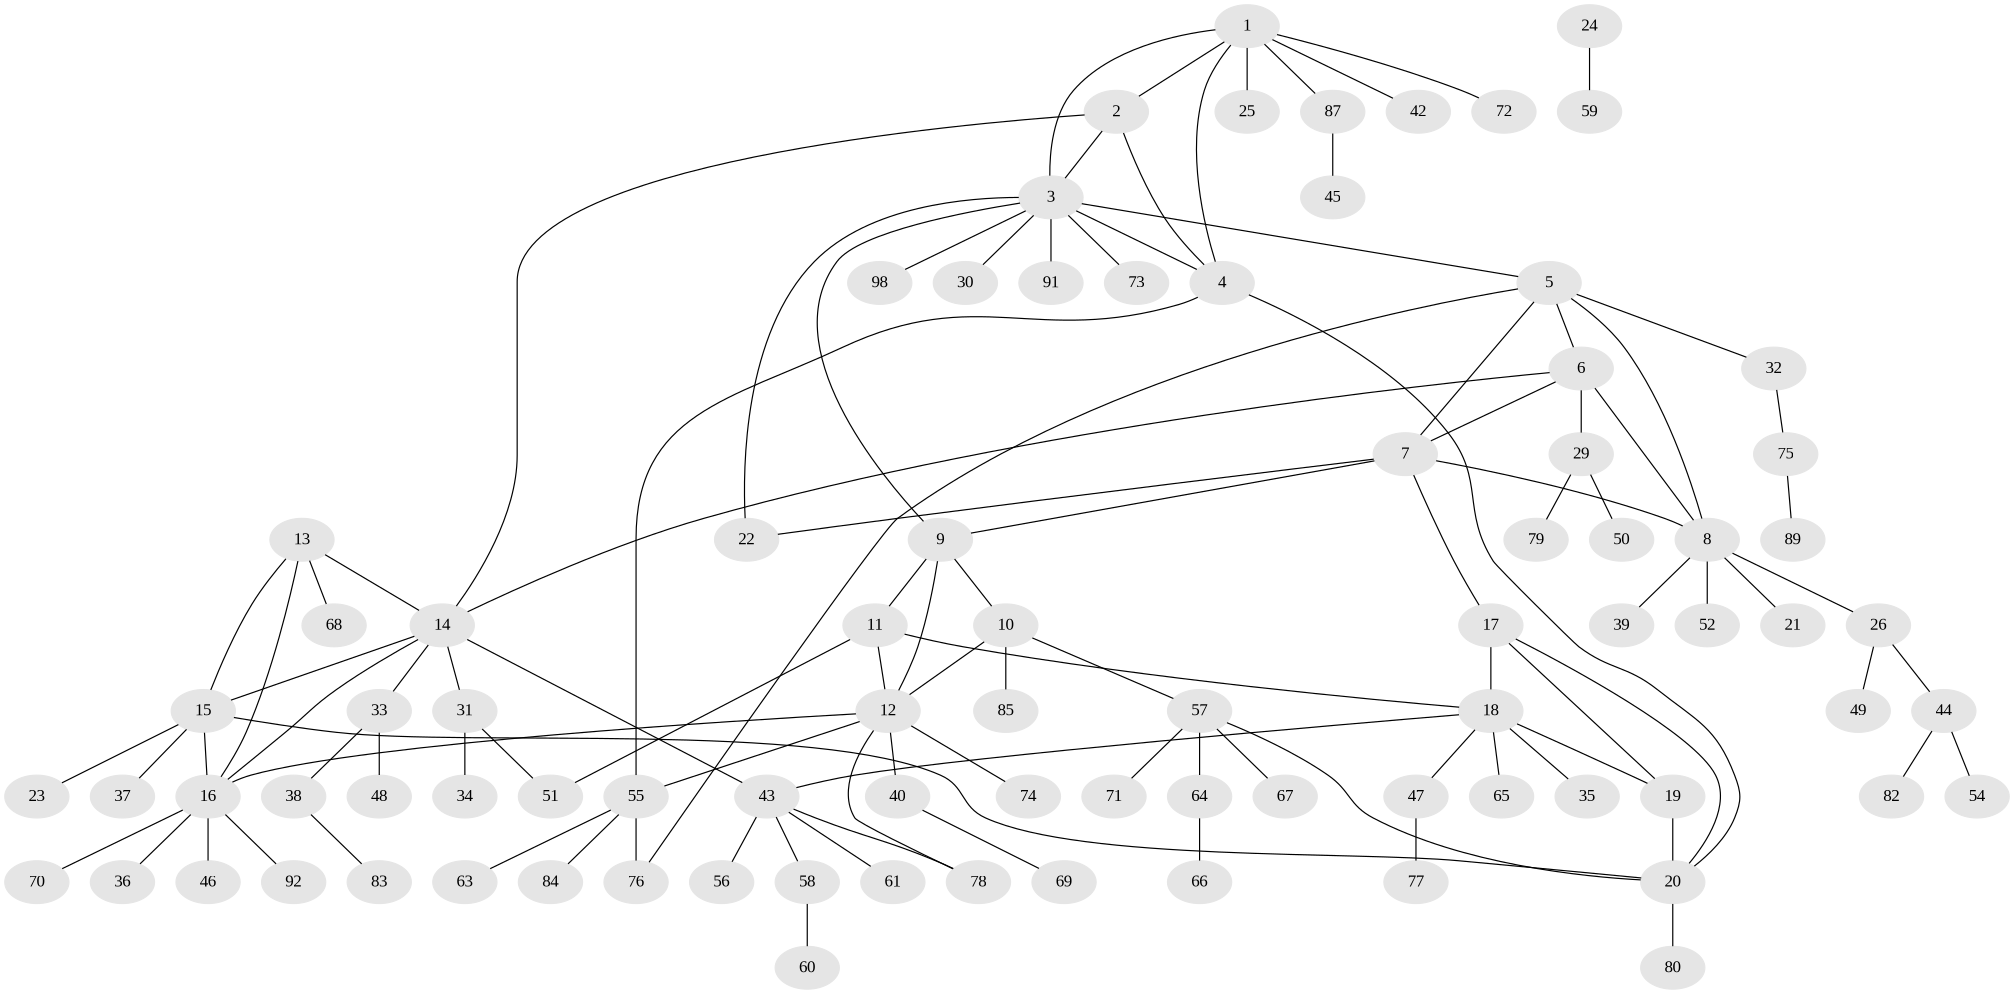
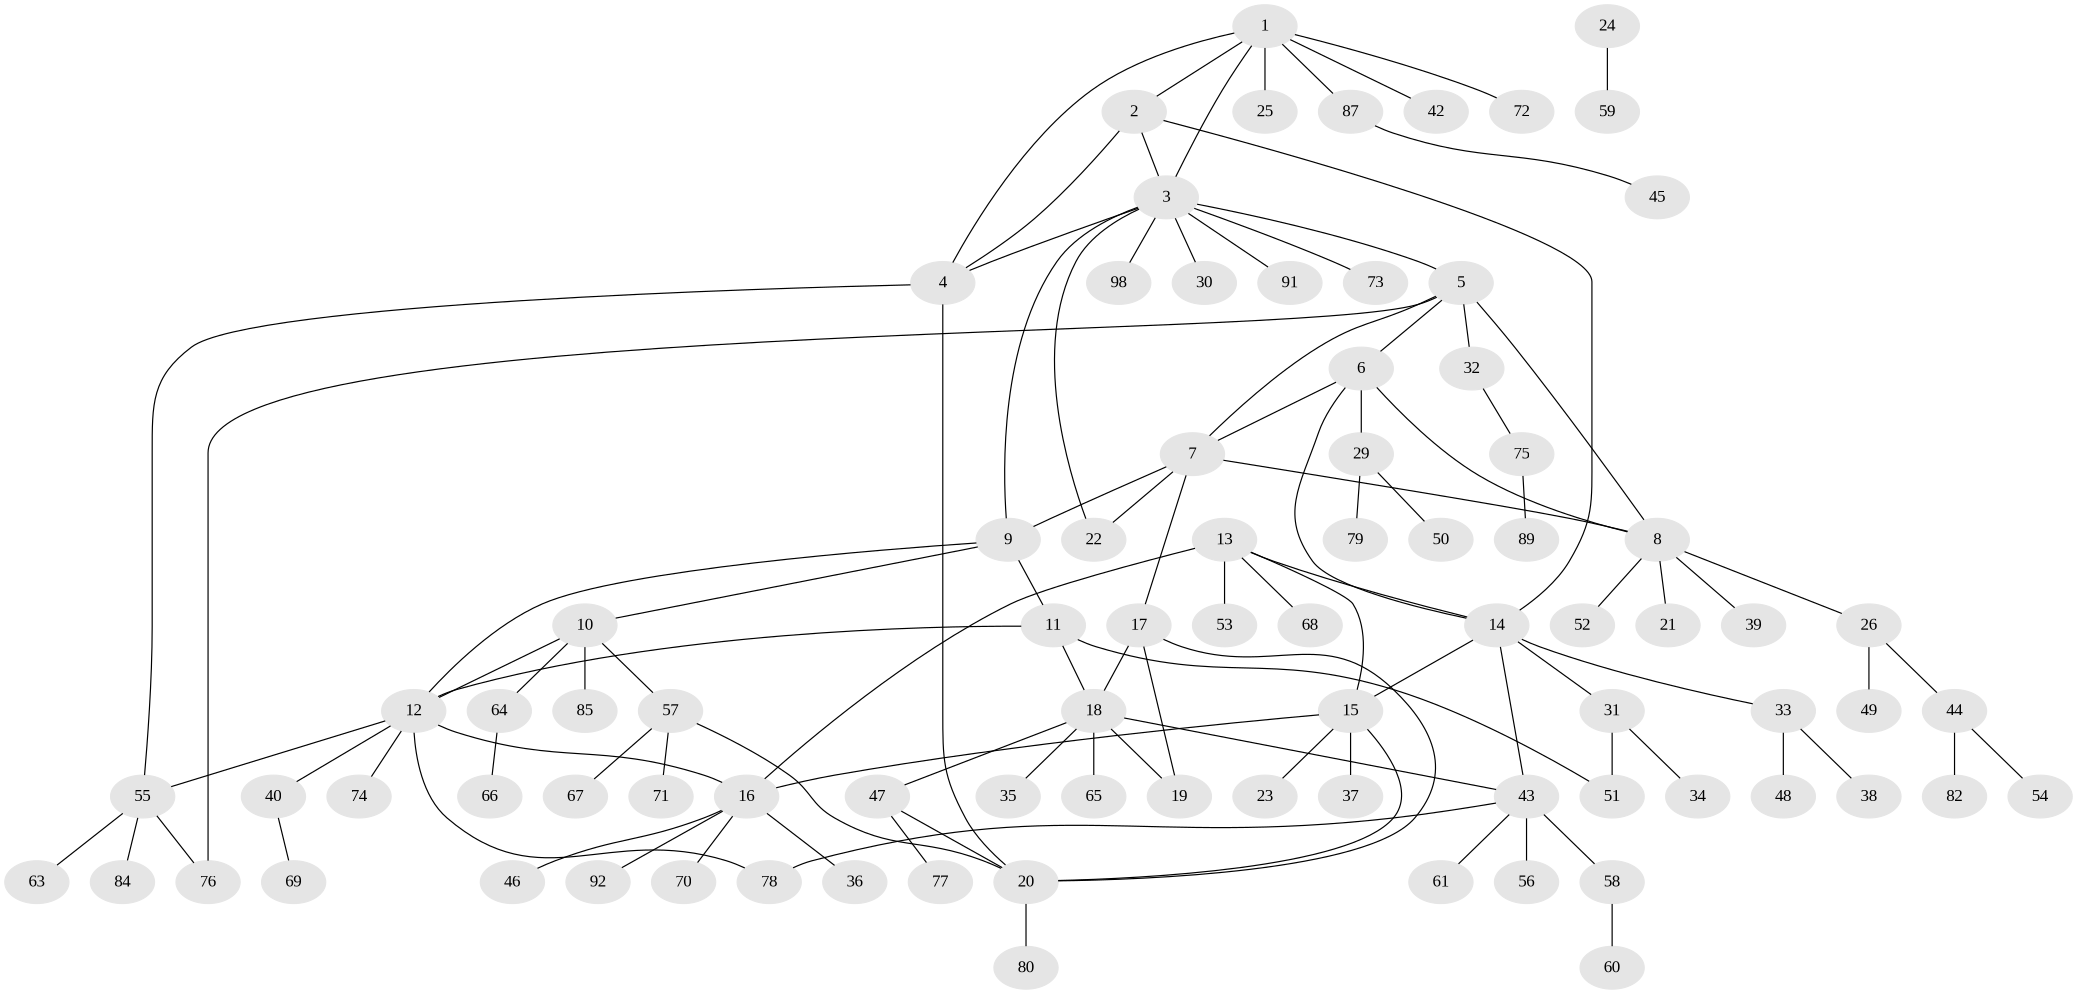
node "53": added
edge "14" -- "16": removed
edge "57" -- "64": now "10" -- "64"
edge "19" -- "20": now "47" -- "20"
node "83": removed
